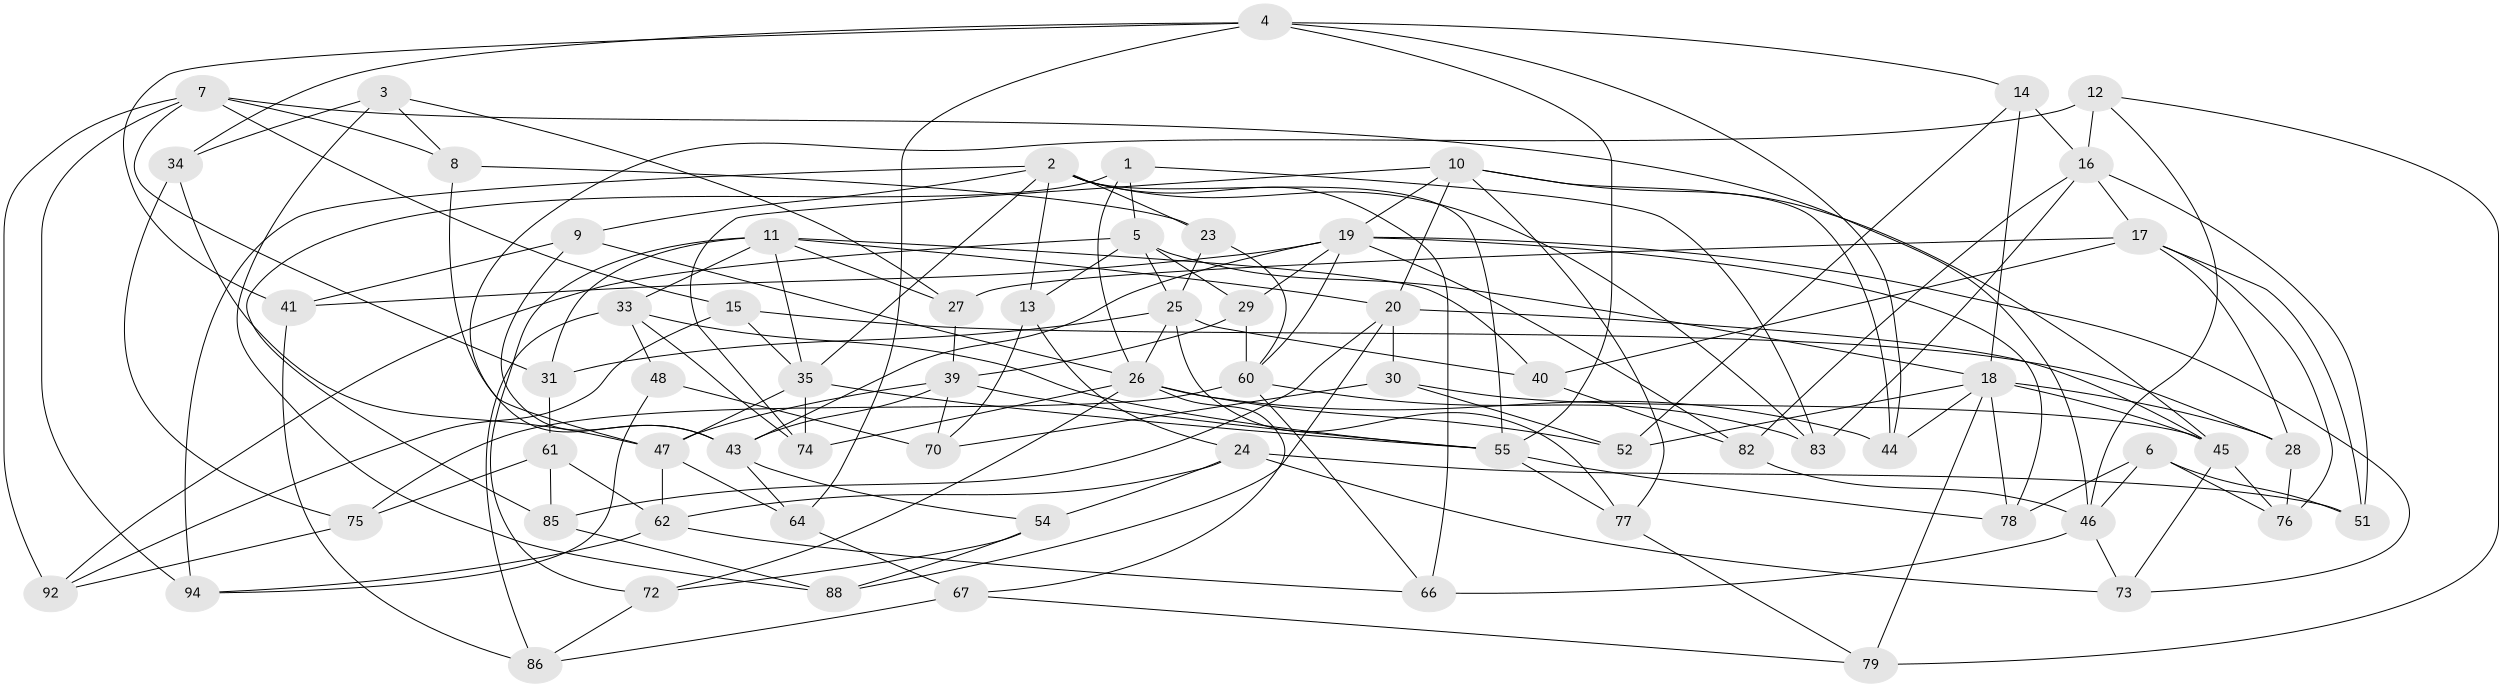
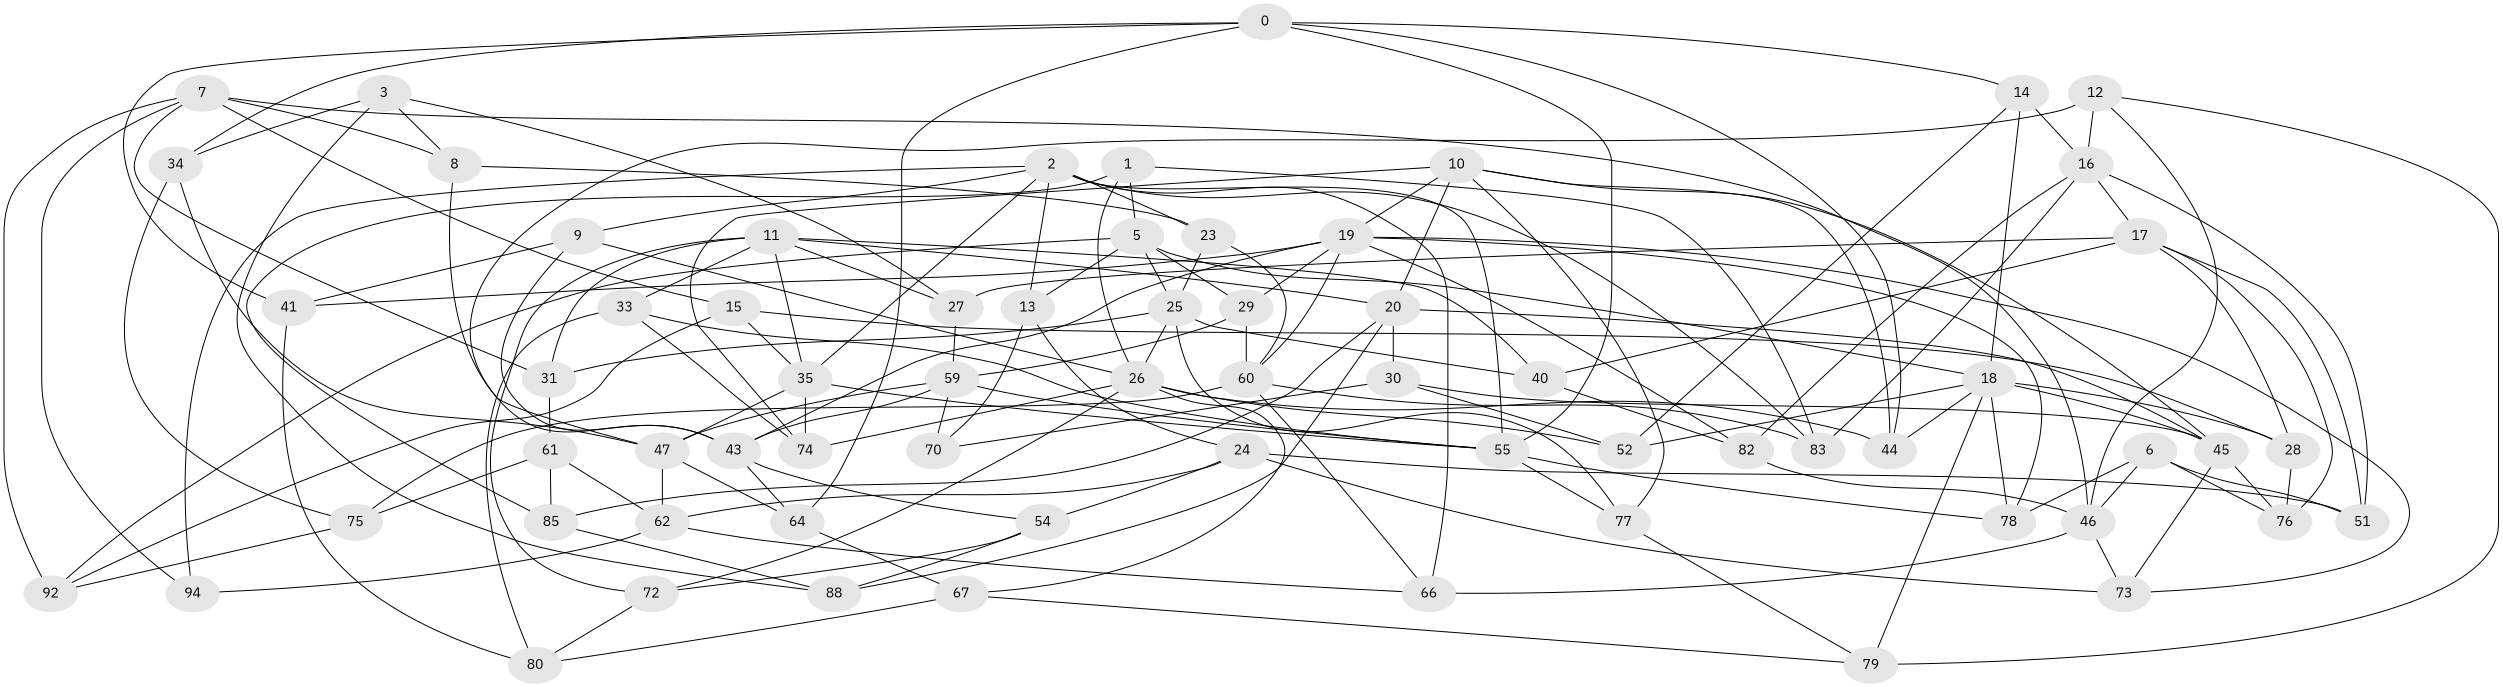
node "4": label "4" -> "0"
node "48": removed
node "39": label "39" -> "59"
node "86": label "86" -> "80"
